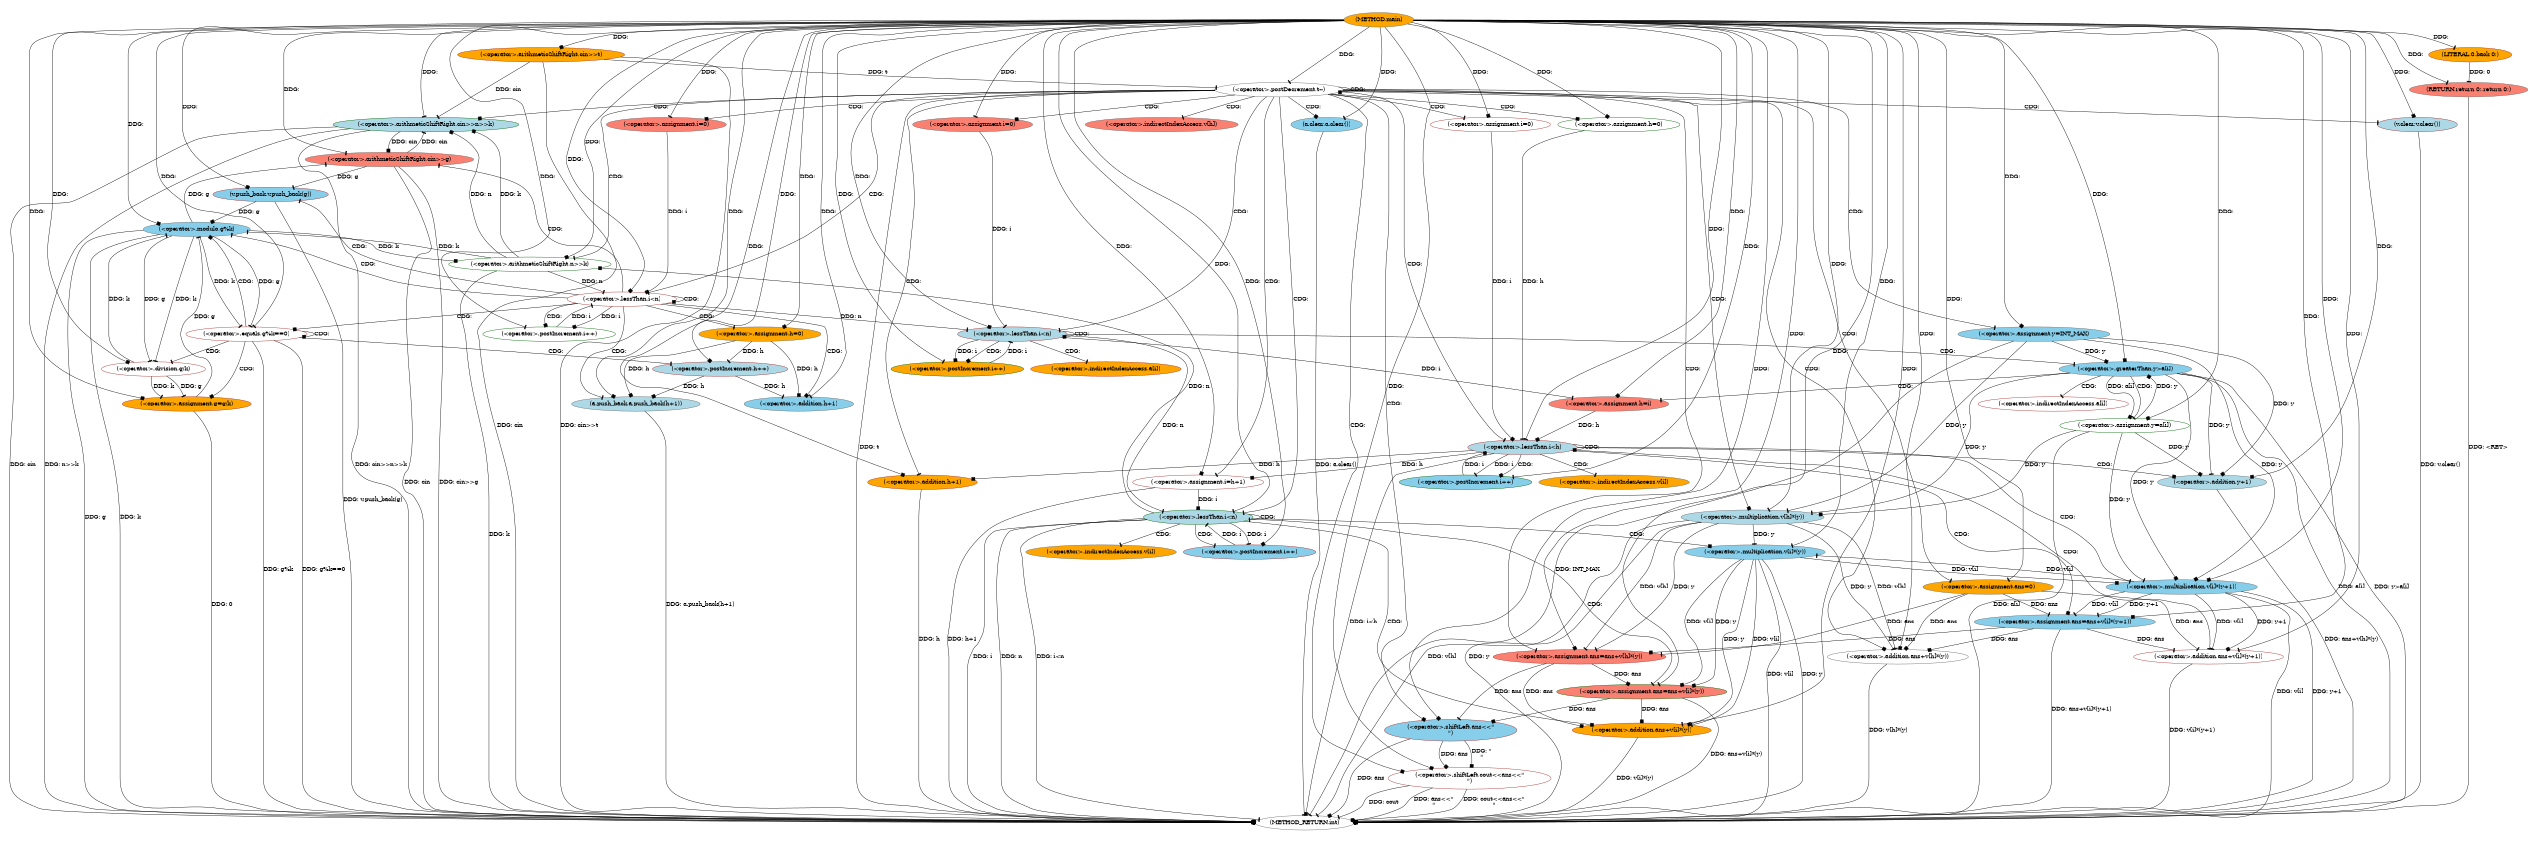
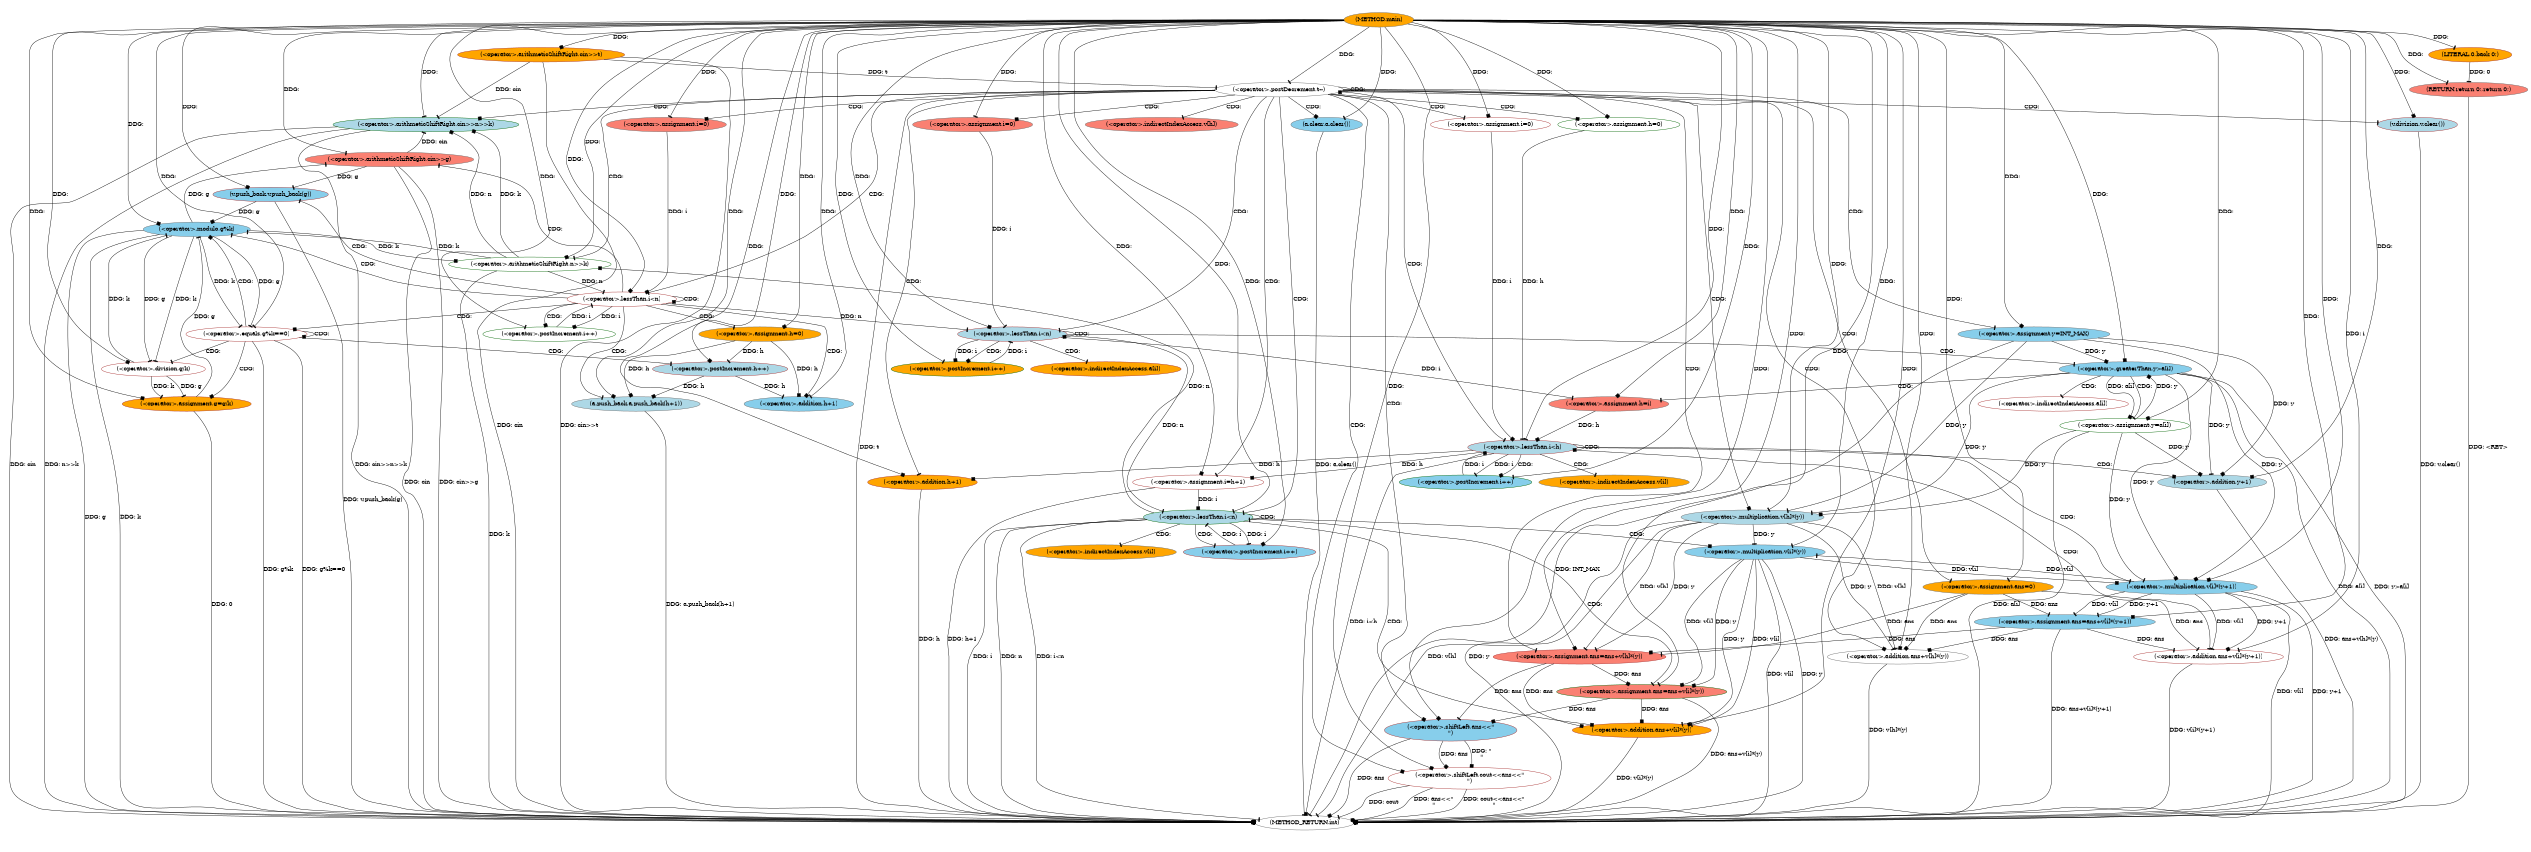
node "(v.clear,v.clear())": label "(v.clear,v.clear())" -> "(v.division,v.clear())"
edge "(<operator>.arithmeticShiftRight,cin>>n>>k)" -> "(<operator>.arithmeticShiftRight,cin>>g)": removed, label "DDG: cin"
edge "(METHOD,main)" -> "(<operator>.addition,ans+v[i]*(y+1))": label "DDG: " -> "DDG: i"
edge "(<operator>.lessThan,i<h)" -> "(<operator>.assignment,ans=ans+v[i]*(y+1))": removed, label "CDG:"
